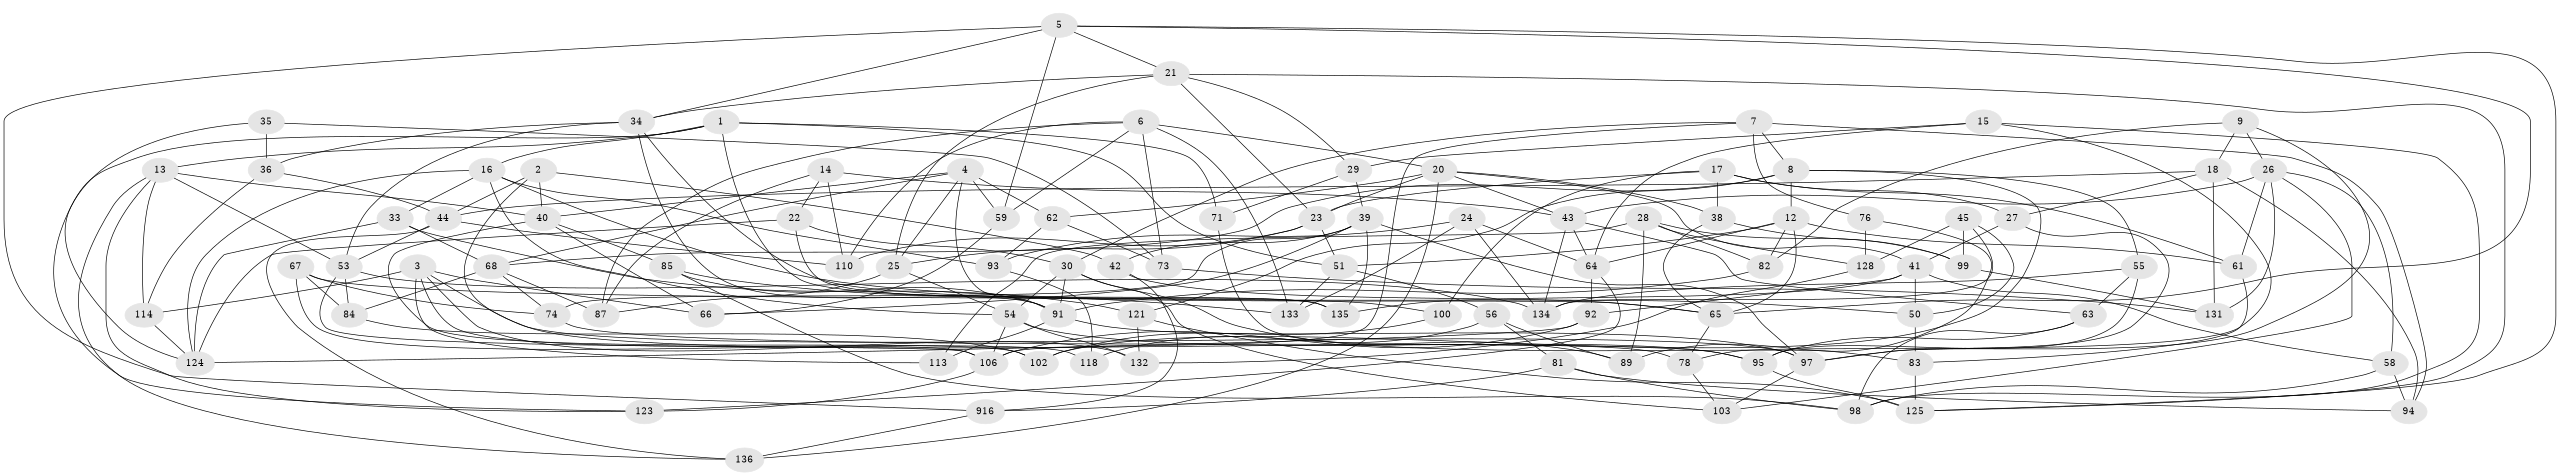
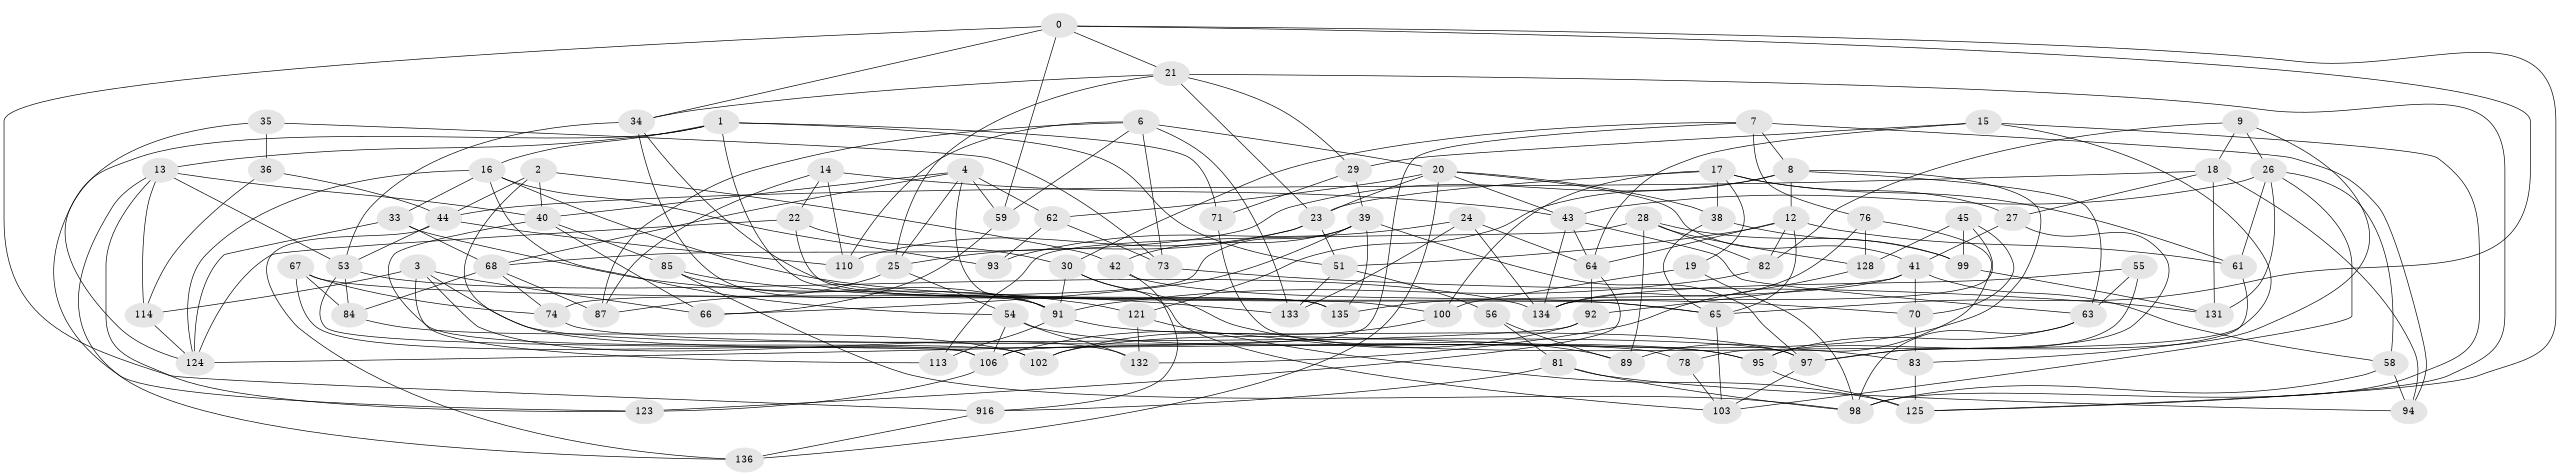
node "5": label "5" -> "0"
edge "34" -- "36": removed
edge "8" -- "55": now "8" -- "63"
node "19": added
edge "30" -- "54": removed
edge "76" -- "134": added
node "50": label "50" -> "70"
edge "65" -- "78": now "65" -- "103"
node "118": removed
